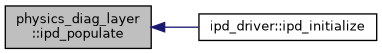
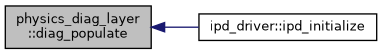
node "physics_diag_layer ::ipd_populate": label "physics_diag_layer ::ipd_populate" -> "physics_diag_layer ::diag_populate"
